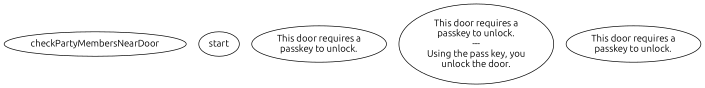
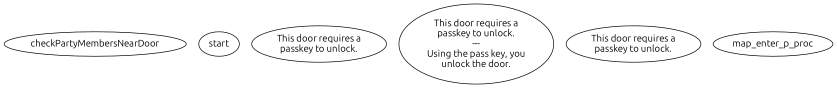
node "map_enter_p_proc": added
